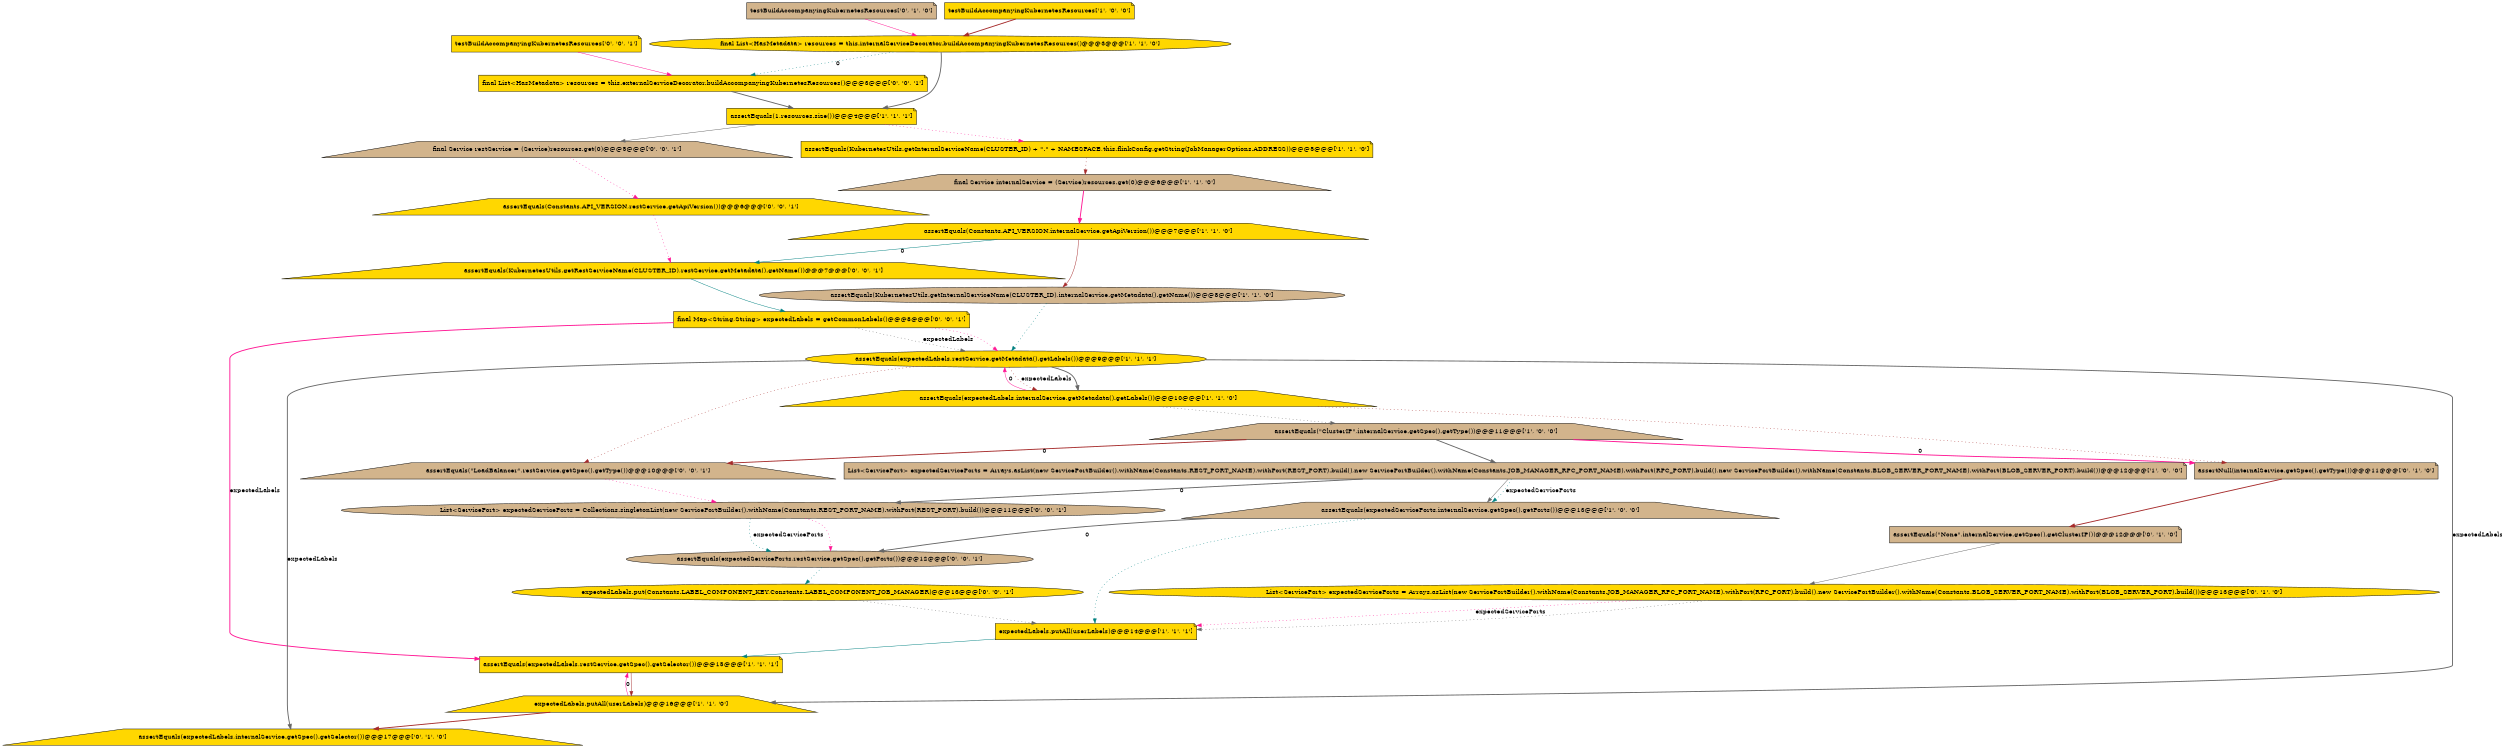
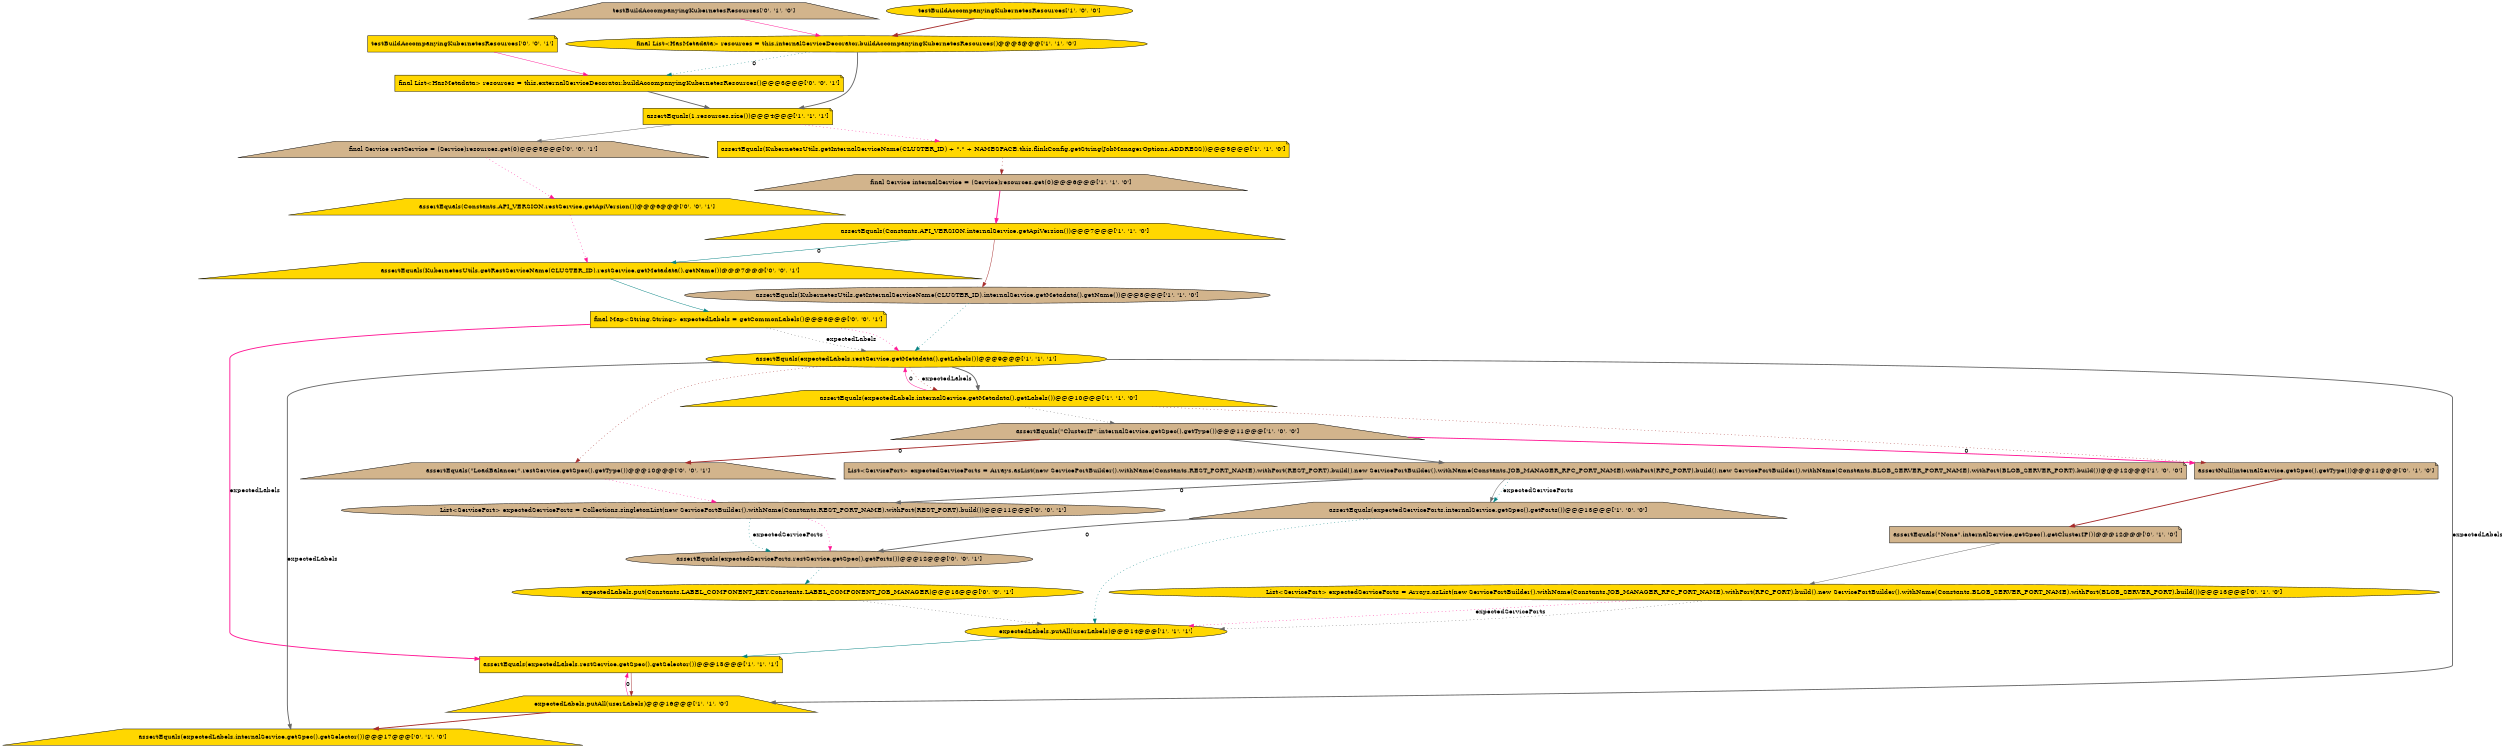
node "testBuildAccompanyingKubernetesResources['0', '1', '0']": shape note -> trapezium
node "testBuildAccompanyingKubernetesResources['1', '0', '0']": shape note -> ellipse
node "expectedLabels.putAll(userLabels)@@@14@@@['1', '1', '1']": shape note -> ellipse
